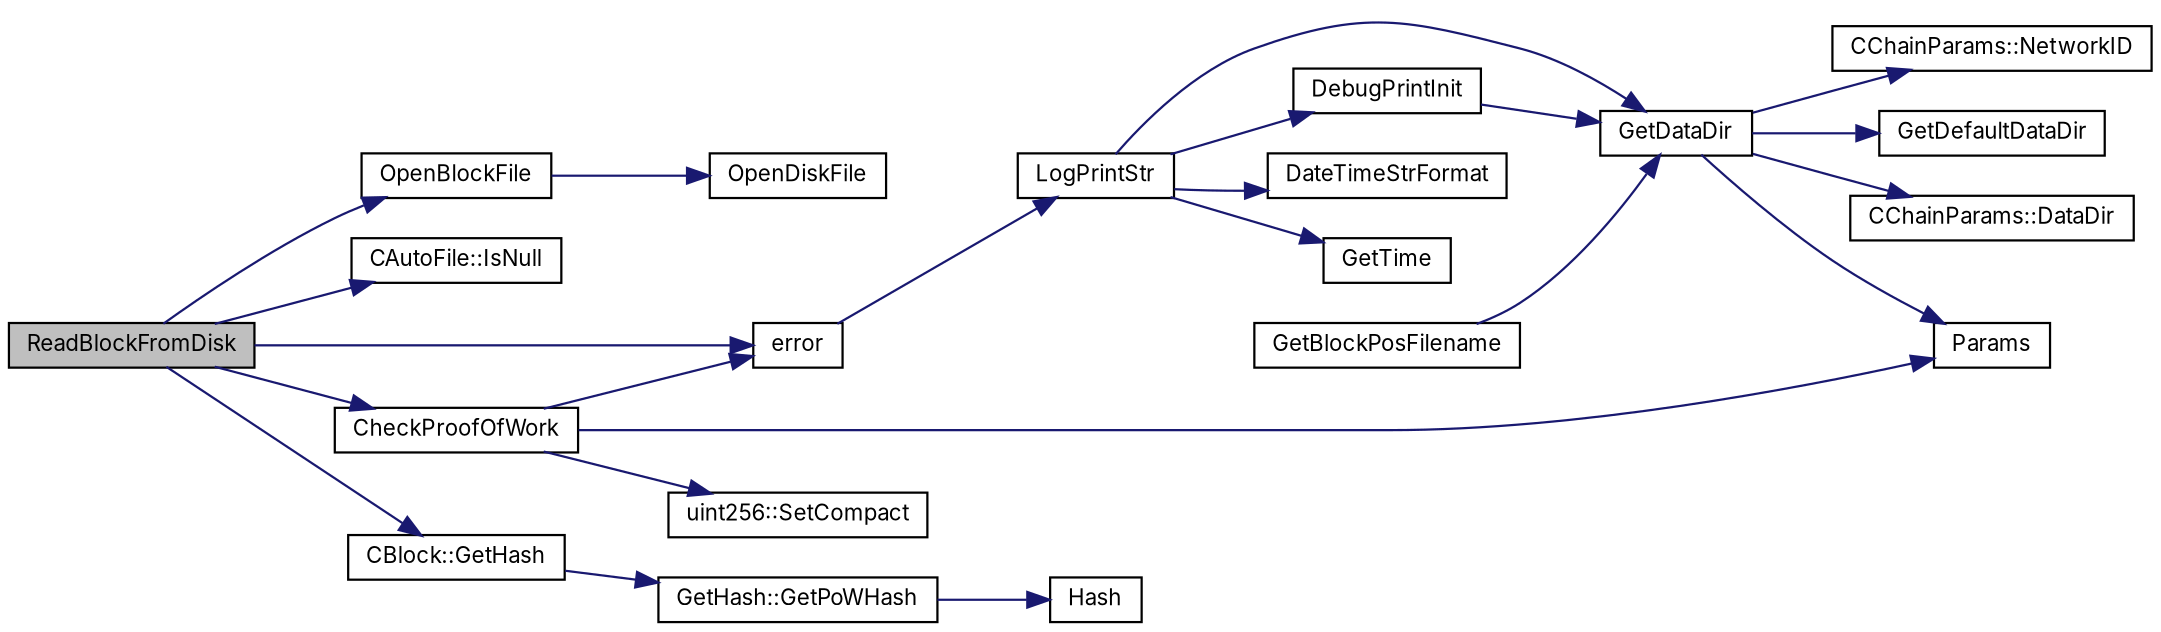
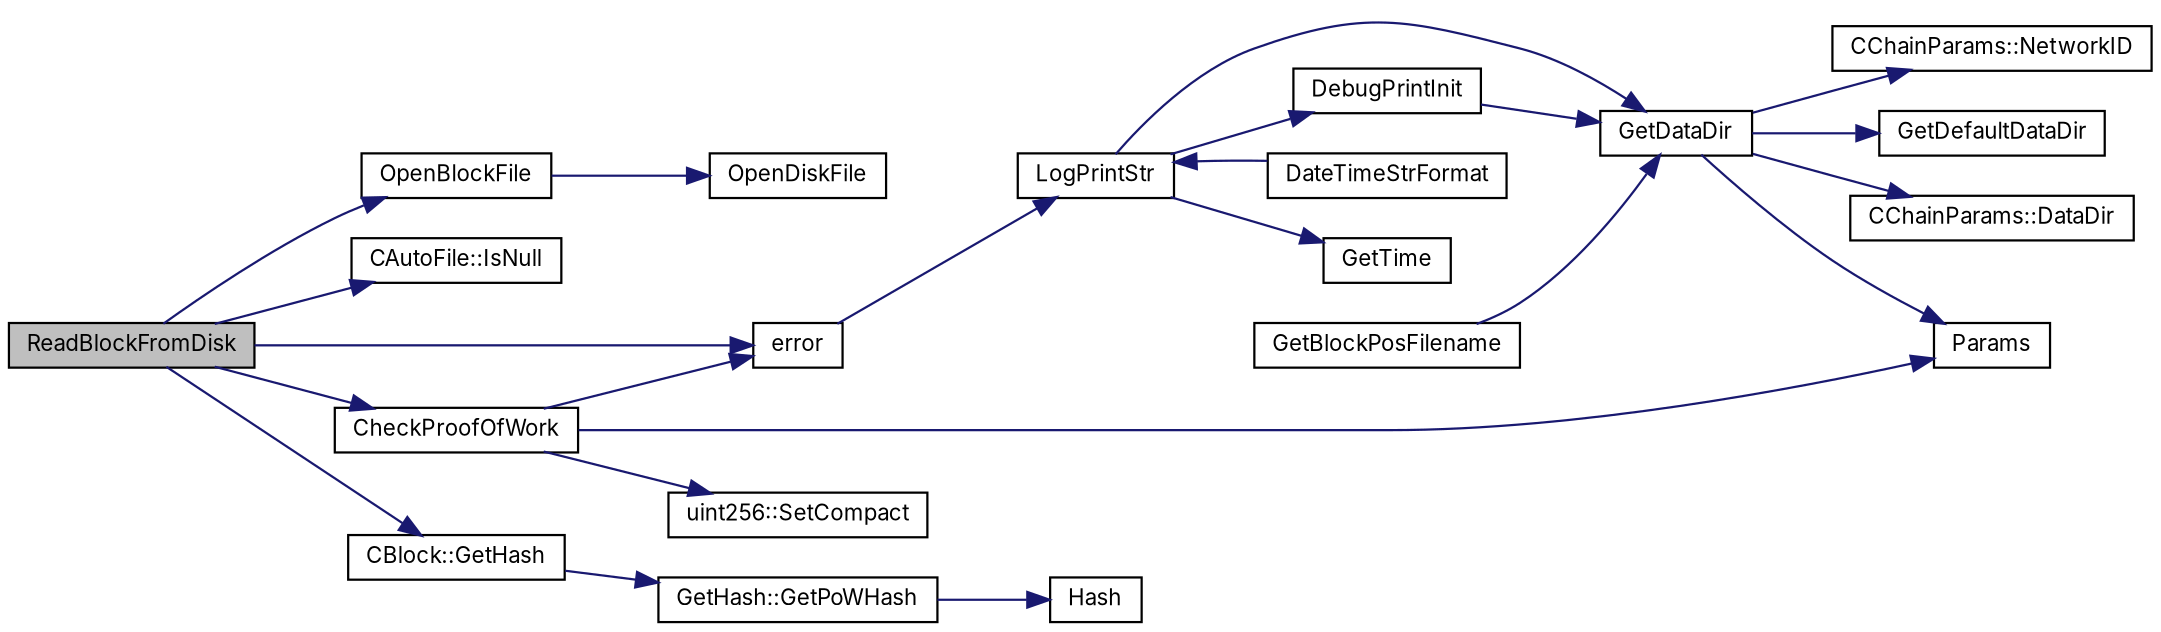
edge "LogPrintStr" -> "DateTimeStrFormat": reversed
